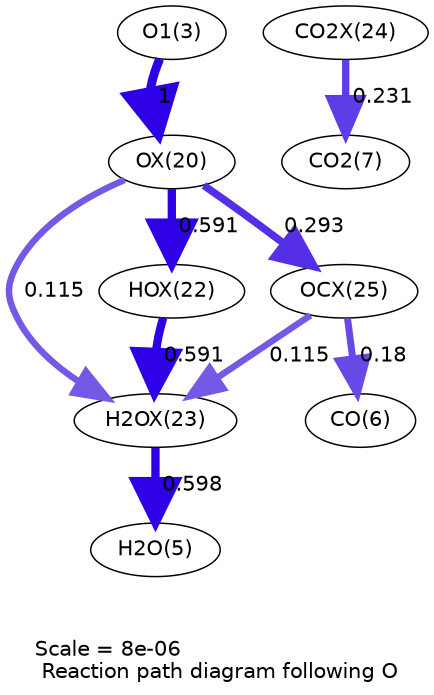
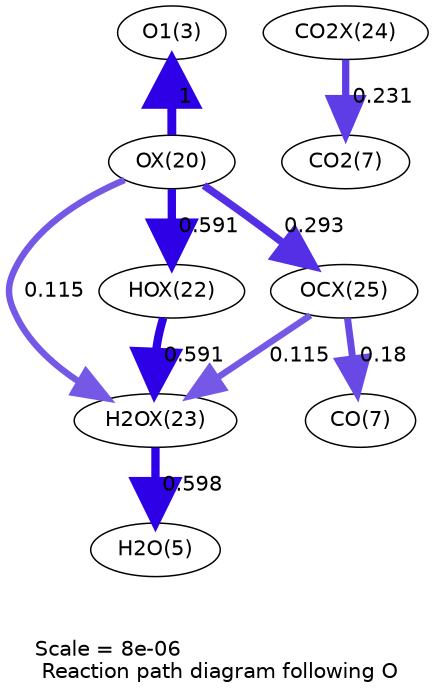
edge "O1(3)" -> "OX(20)": reversed
node "CO(6)": label "CO(6)" -> "CO(7)"
